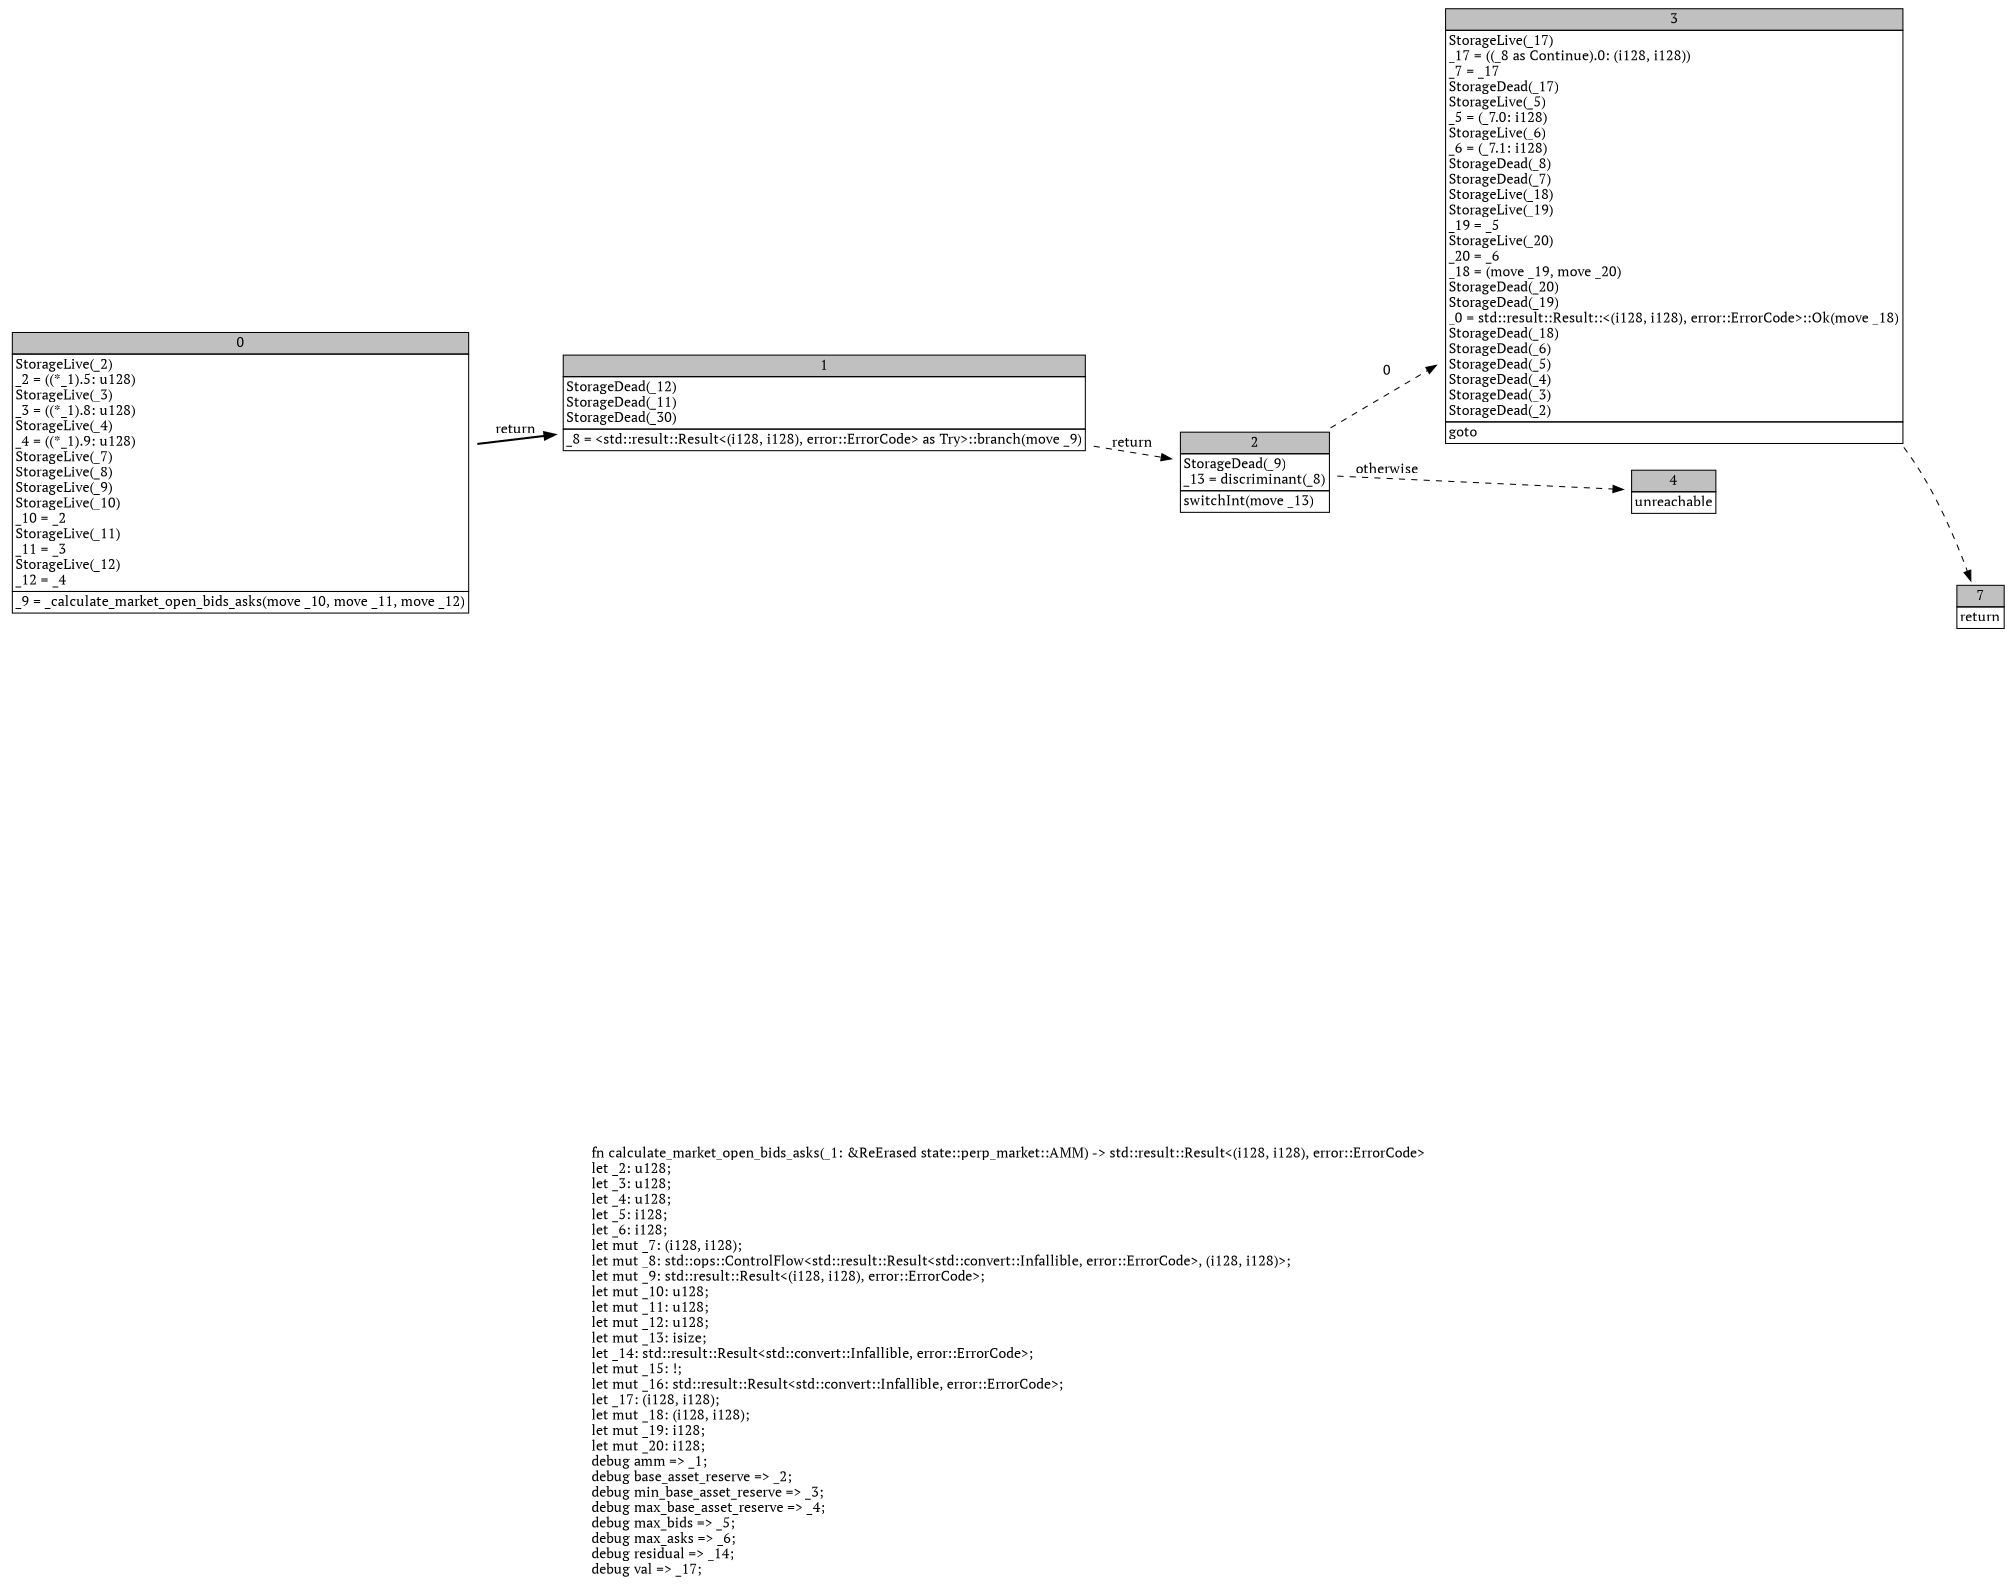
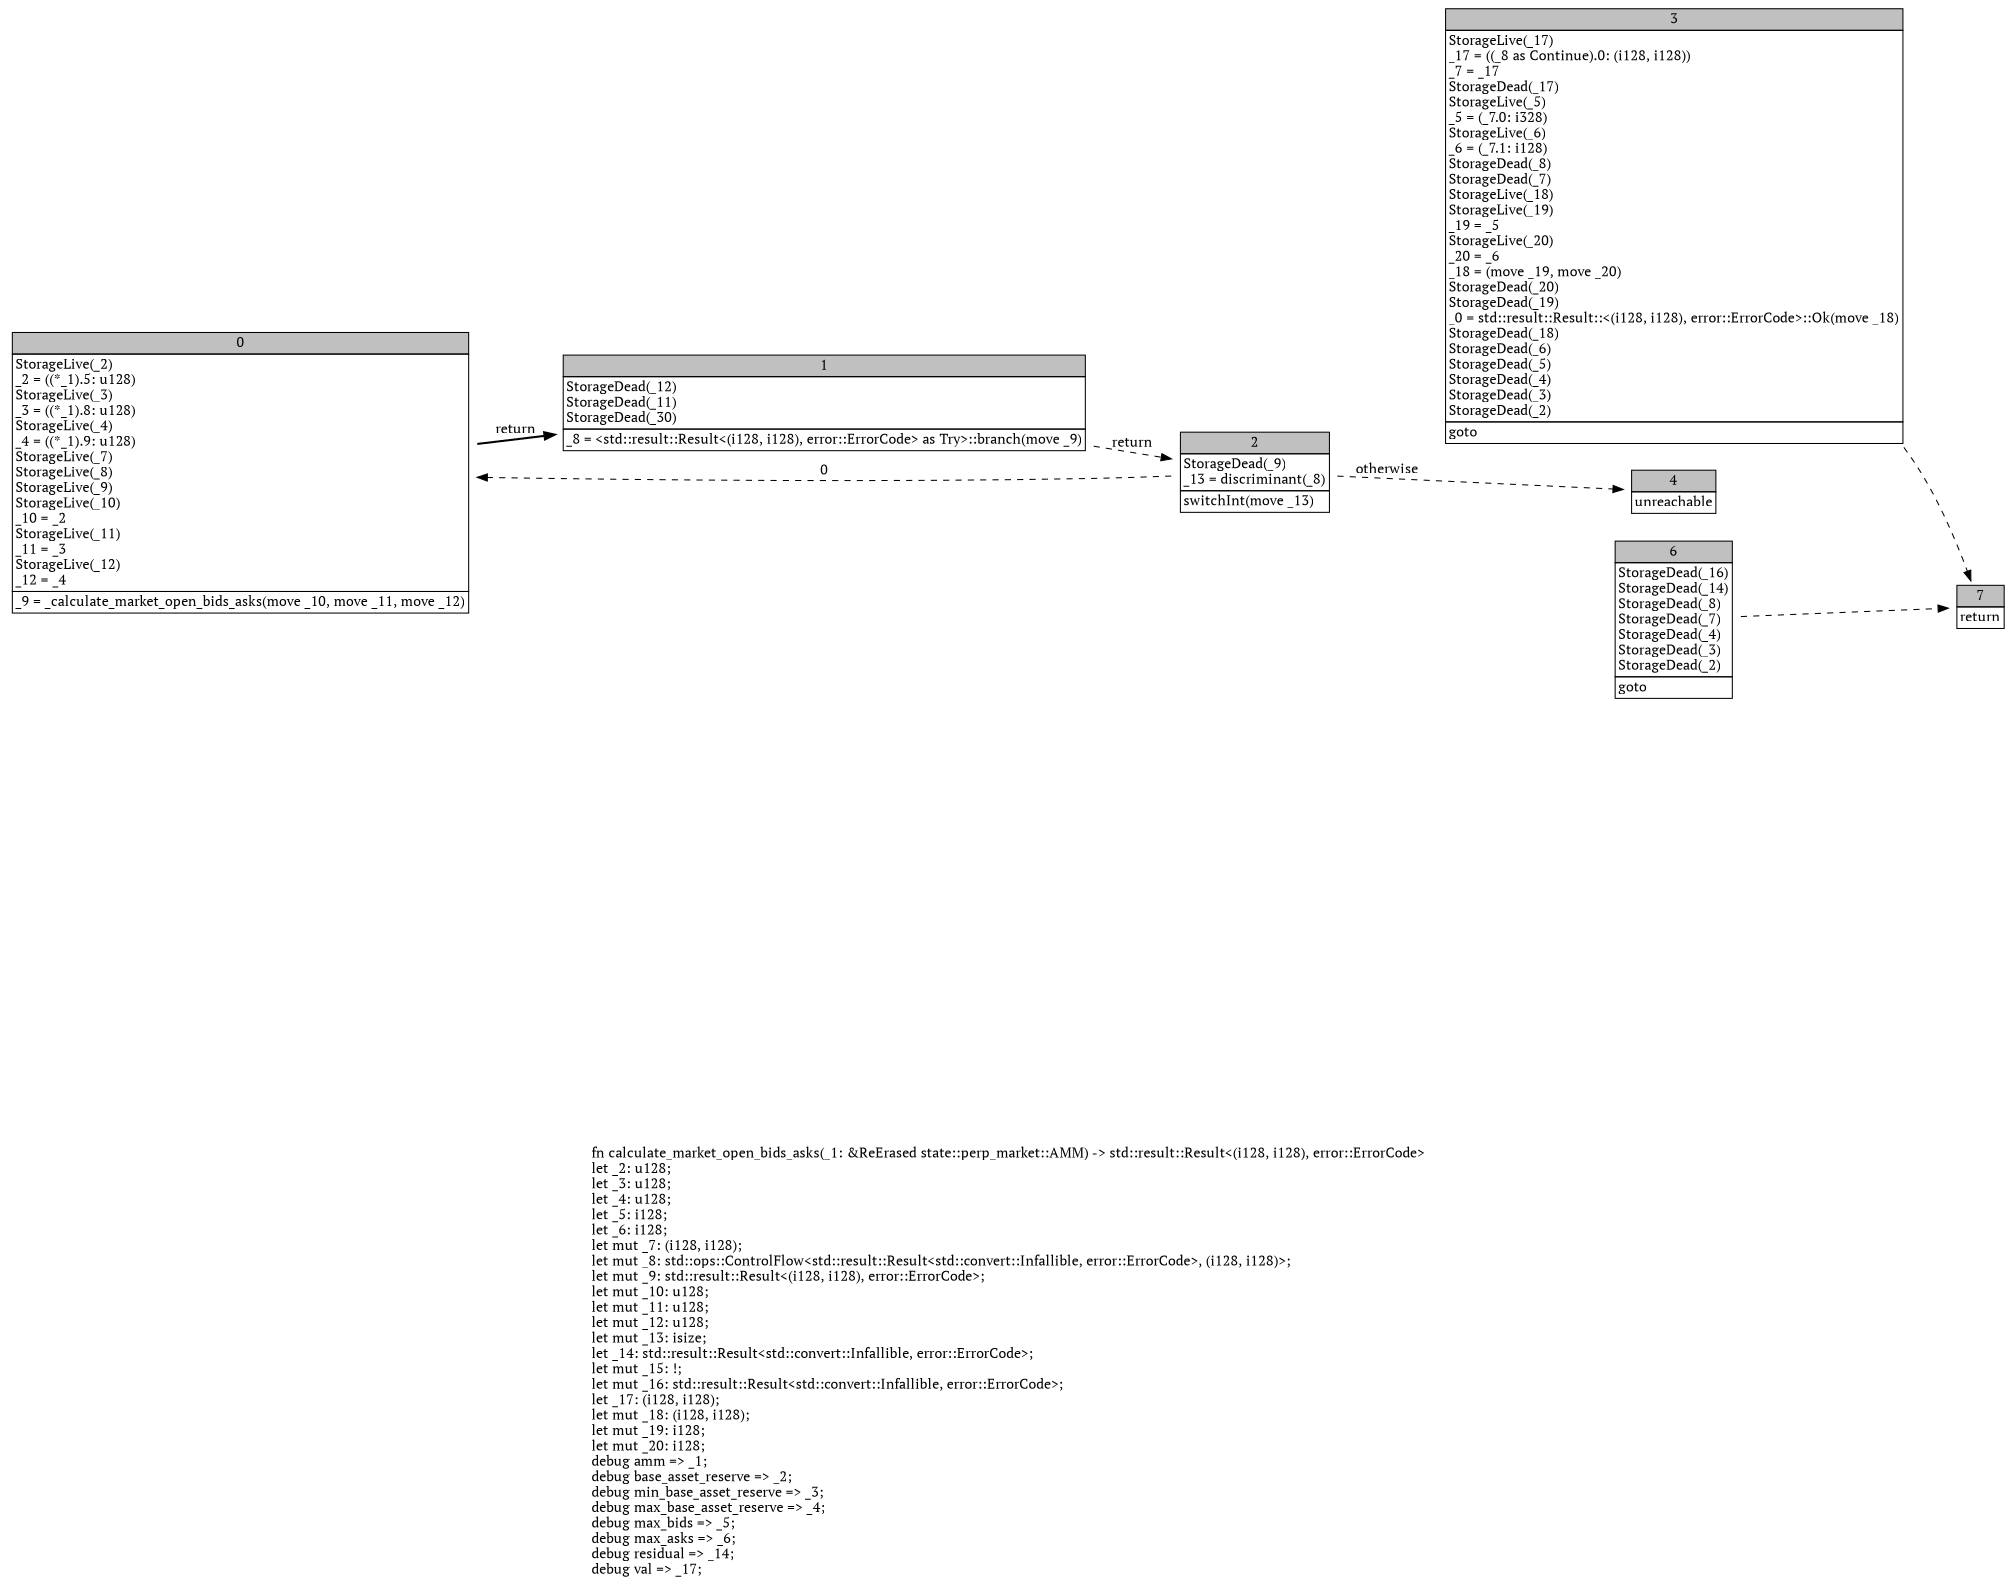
node "3": text "_5 = (_7.0: i128)" -> "_5 = (_7.0: i328)"
edge "2" -> "3": now "2" -> "0"
node "6": added
